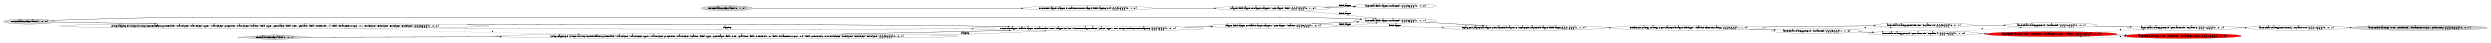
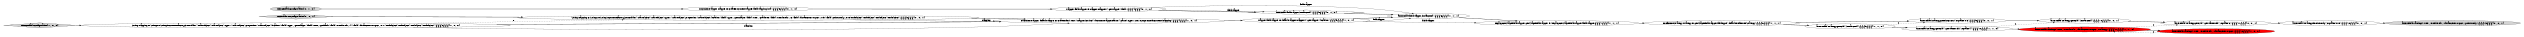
node "assertThat(fieldMapper,instanceOf())@@@5@@@['0', '1', '0']": shape ellipse -> diamond
edge "testGeohashConfiguration['1', '0', '0']" -> "assertThat(fieldMapper,instanceOf())@@@6@@@['1', '1', '1']": now "assertThat(fieldMapper,instanceOf())@@@5@@@['0', '1', '0']" -> "assertThat(fieldMapper,instanceOf())@@@6@@@['1', '1', '1']"
node "testGeohashConfiguration['1', '0', '0']": shape ellipse -> diamond
